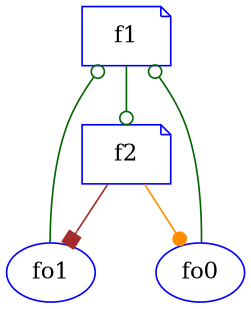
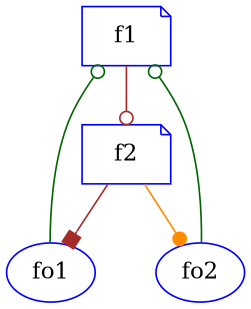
edge "f1" -> "f2": color darkgreen -> brown
node "fo0": label "fo0" -> "fo2"
